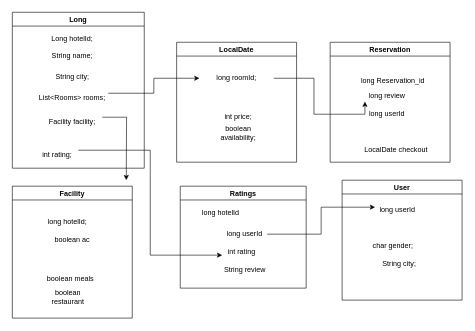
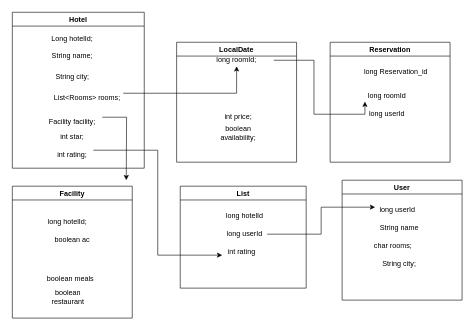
node "Long": label "Long" -> "Hotel"
node "long roomId;": moved (237, 78) -> (237, 60)
node "long Reservation_id": moved (393, 81) -> (396, 72)
node "List<Rooms> rooms;": moved (72, 93) -> (87, 93)
node "long review": label "long review" -> "long roomId"
node "int star;": added
node "int rating;": moved (57, 150) -> (72, 150)
node "LocalDate checkout": removed
node "Ratings": label "Ratings" -> "List"
node "long hotelId": moved (221, 213) -> (245, 216)
node "String name": added
node "char gender;": label "char gender;" -> "char rooms;"
node "String review": removed
